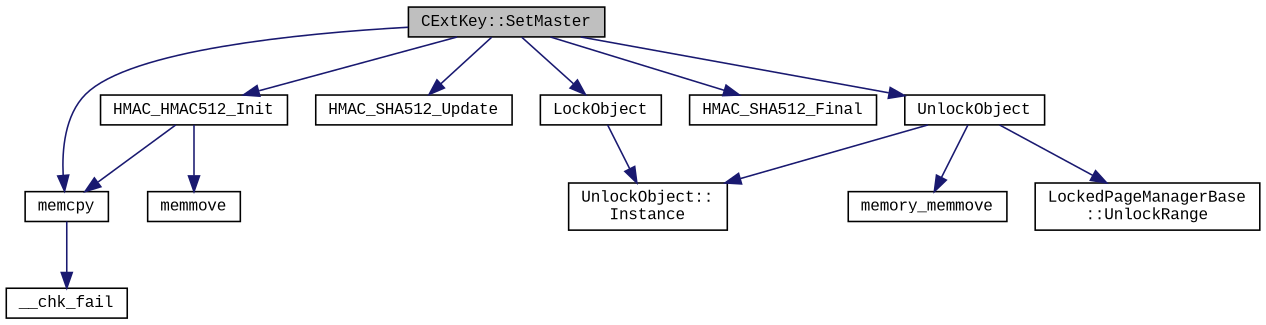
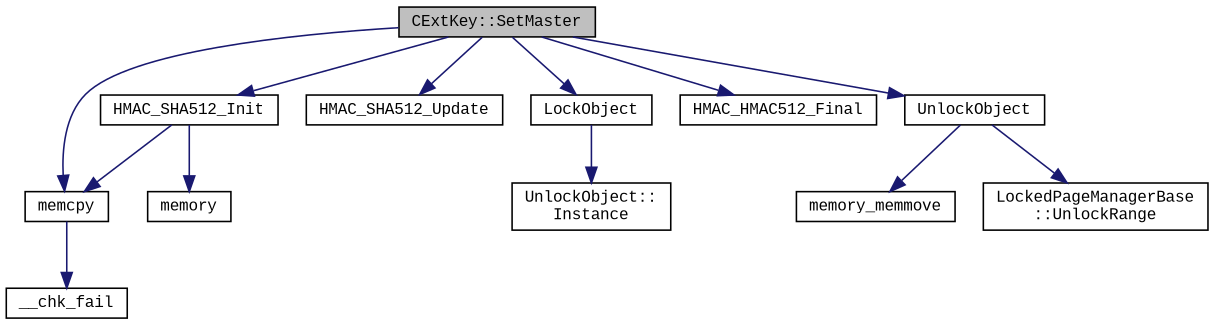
node "HMAC_HMAC512_Init": label "HMAC_HMAC512_Init" -> "HMAC_SHA512_Init"
node "HMAC_SHA512_Final": label "HMAC_SHA512_Final" -> "HMAC_HMAC512_Final"
edge "UnlockObject" -> "UnlockObject:: Instance": removed
node "memmove": label "memmove" -> "memory"
